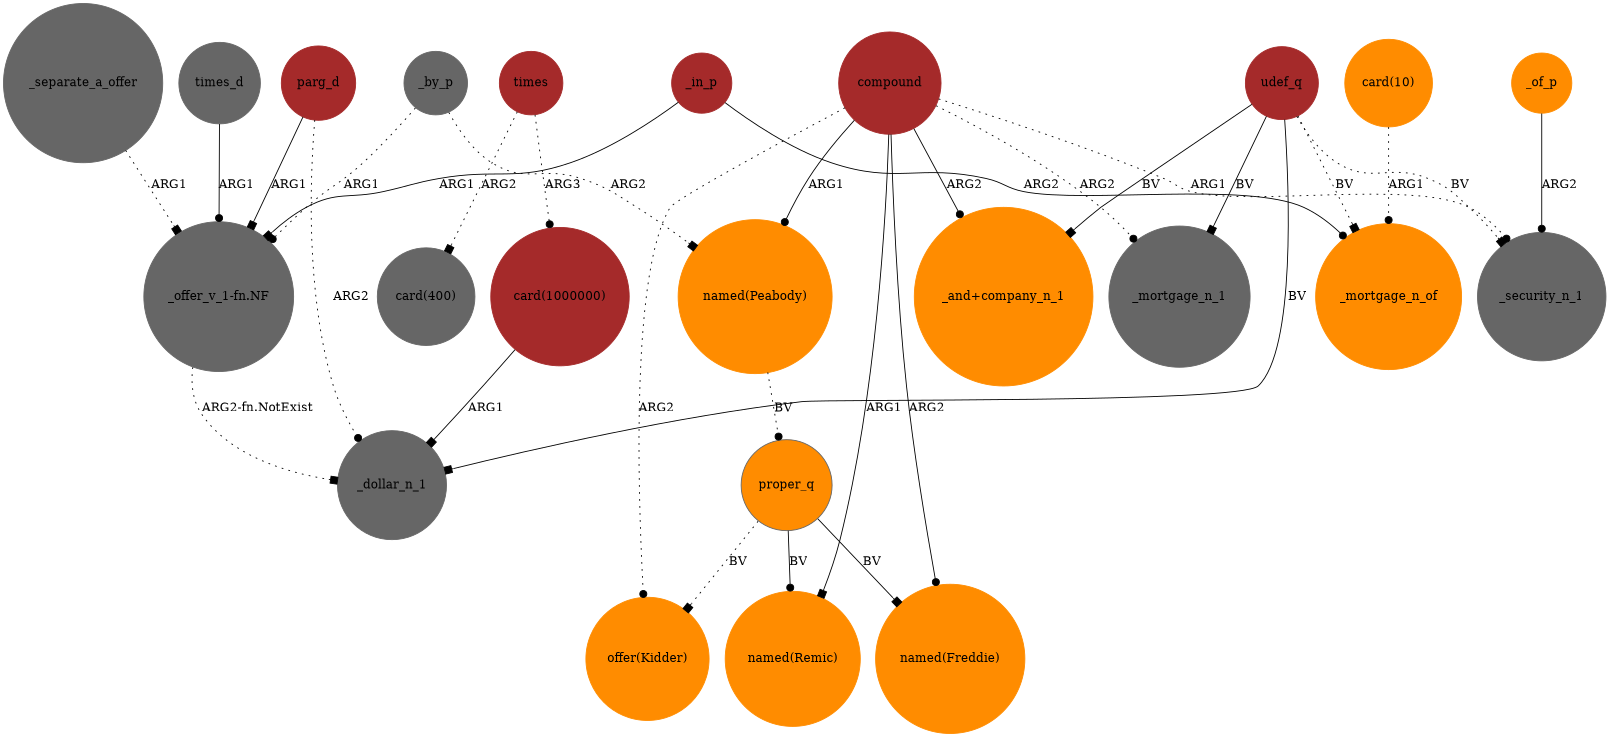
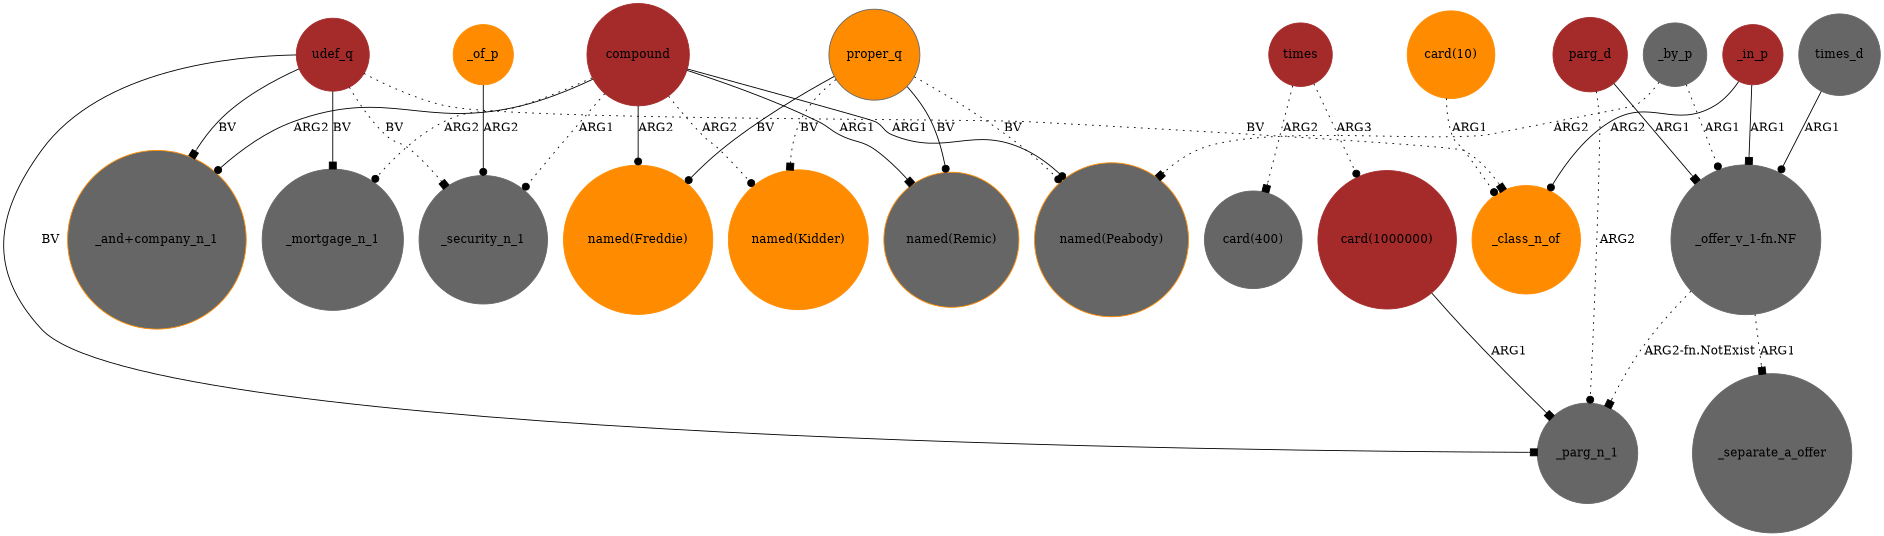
edge "_separate_a_offer" -> "_offer_v_1-fn.NF": reversed
node "named(Peabody)": fillcolor darkorange -> gray40
node "_and+company_n_1": fillcolor darkorange -> gray40
node "_mortgage_n_of": label "_mortgage_n_of" -> "_class_n_of"
edge "named(Peabody)" -> "proper_q": reversed
node "_dollar_n_1": label "_dollar_n_1" -> "_parg_n_1"
edge "proper_q" -> "named(Freddie)": arrowhead box -> dot
node "offer(Kidder)": label "offer(Kidder)" -> "named(Kidder)"
node "named(Remic)": fillcolor darkorange -> gray40
